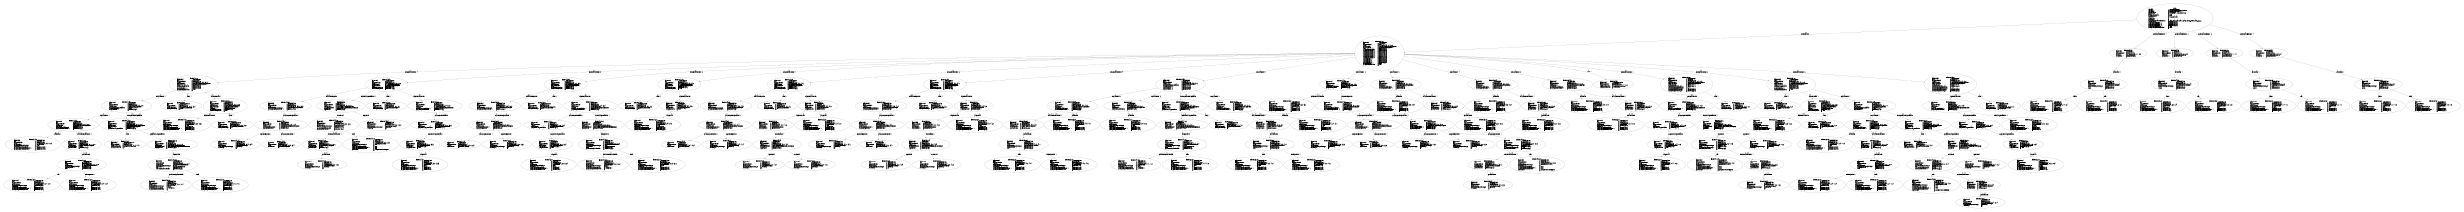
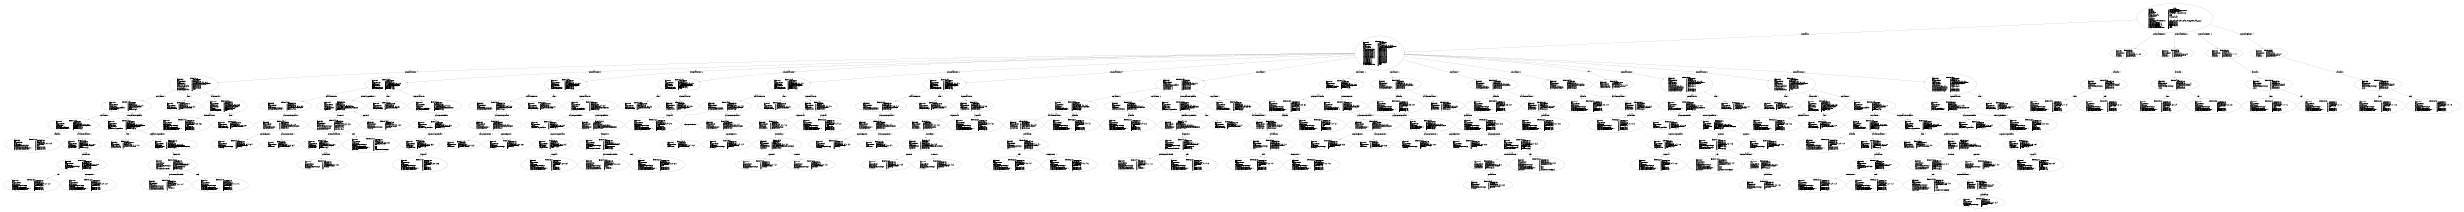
edge "Element_2493384" -> "Element_2494197": now "Element_2492365" -> "Element_2494197"
node "Element_2387237": text "array_declare.adb - 22:53 .. 22:59" -> "array_range.adb - 22:53 .. 22:59"
